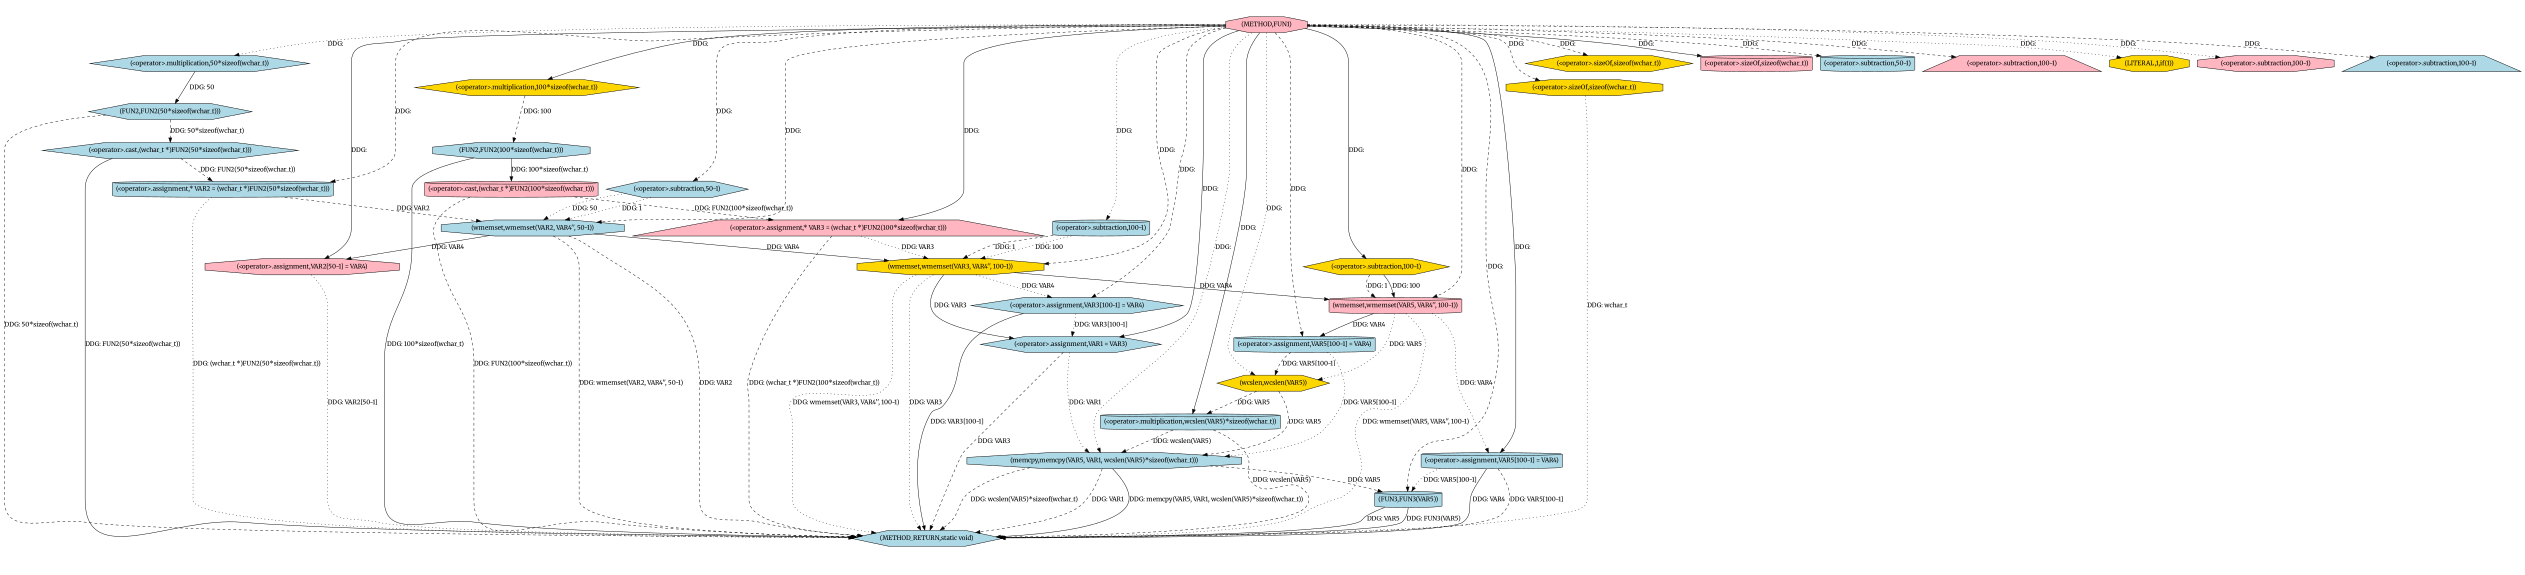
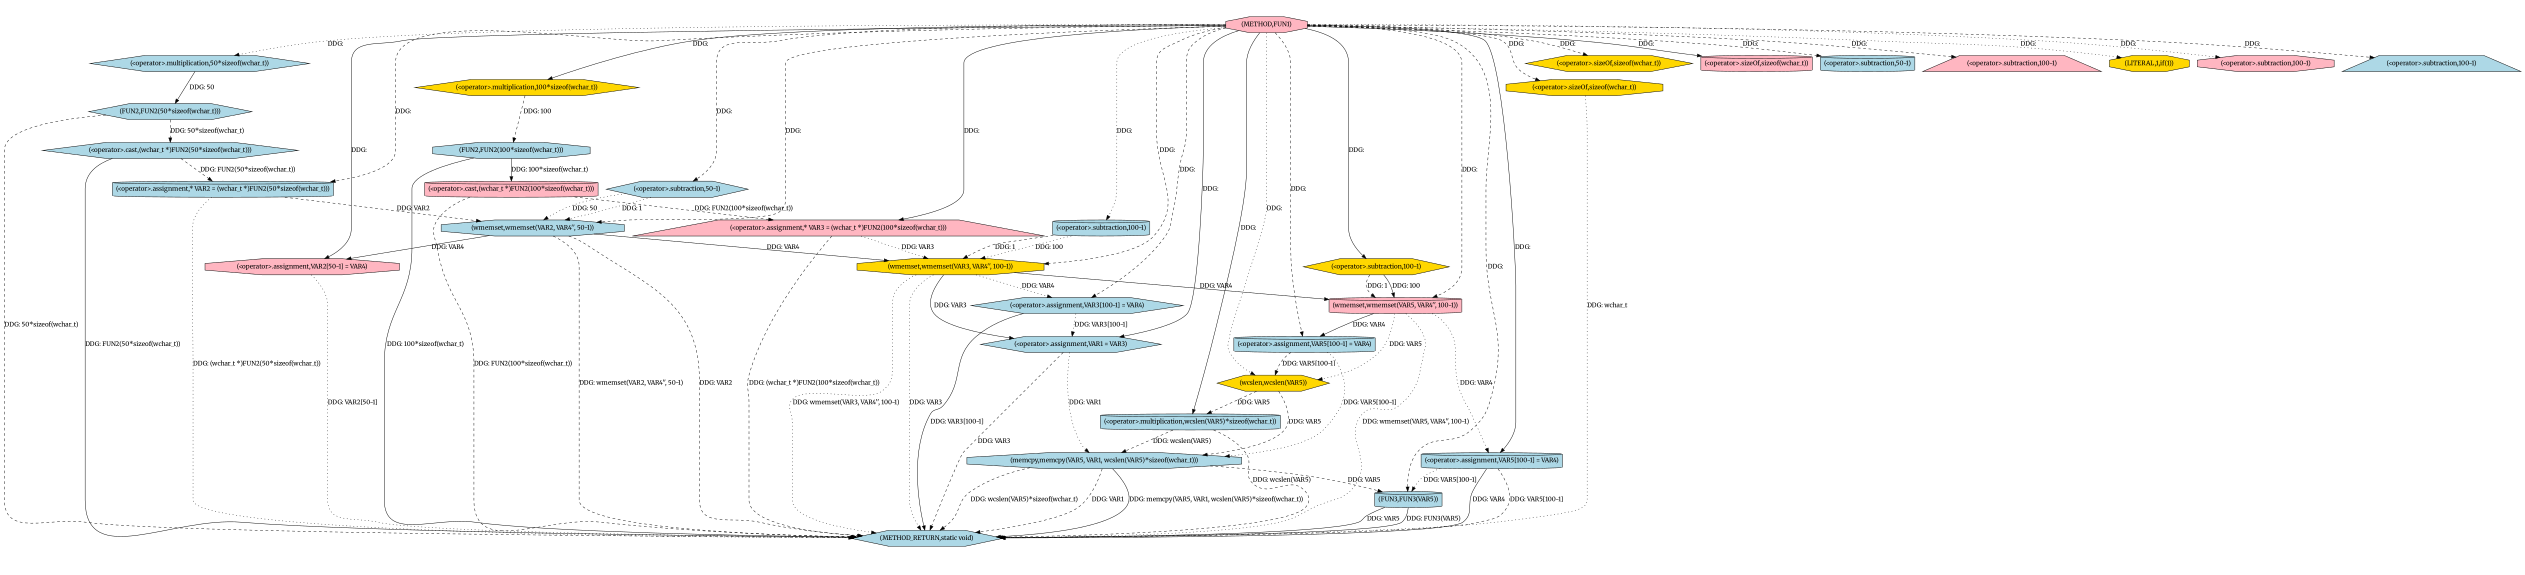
edge "(METHOD,FUN1)" -> "(memcpy,memcpy(VAR5, VAR1, wcslen(VAR5)*sizeof(wchar_t)))": removed, label "DDG:"
